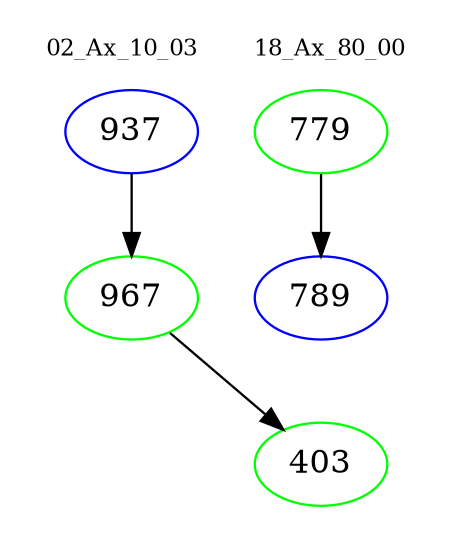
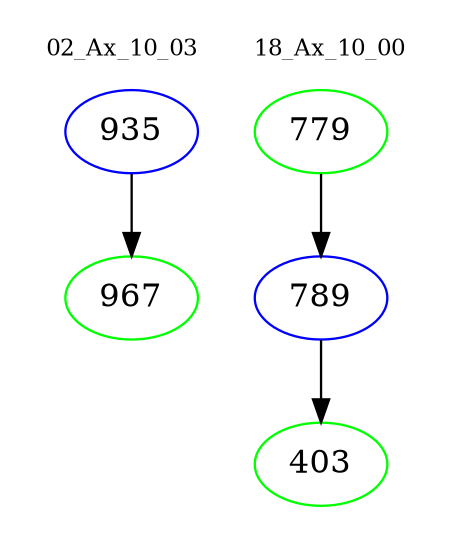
cluster "18_Ax_80_00": label "18_Ax_80_00" -> "18_Ax_10_00"
node "937": label "937" -> "935"
edge "967" -> "403": now "789" -> "403"
